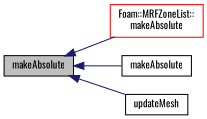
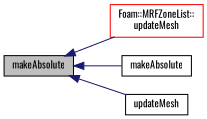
node "Foam::MRFZoneList:: makeAbsolute": label "Foam::MRFZoneList:: makeAbsolute" -> "Foam::MRFZoneList:: updateMesh"
